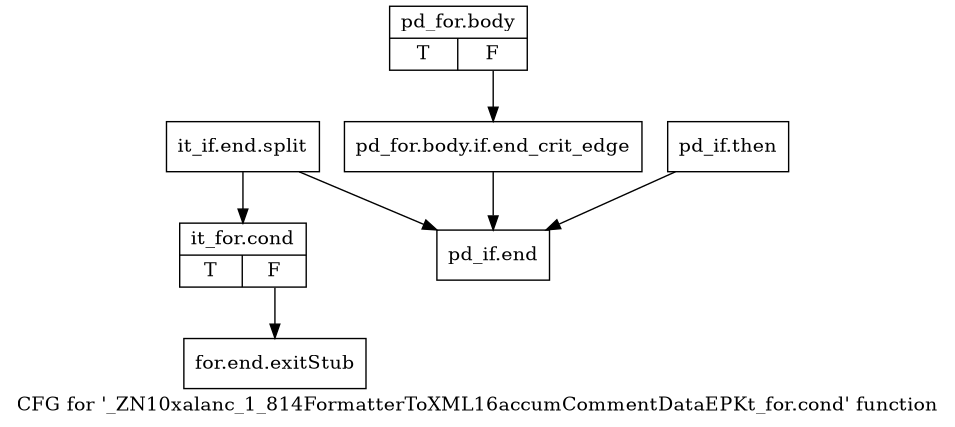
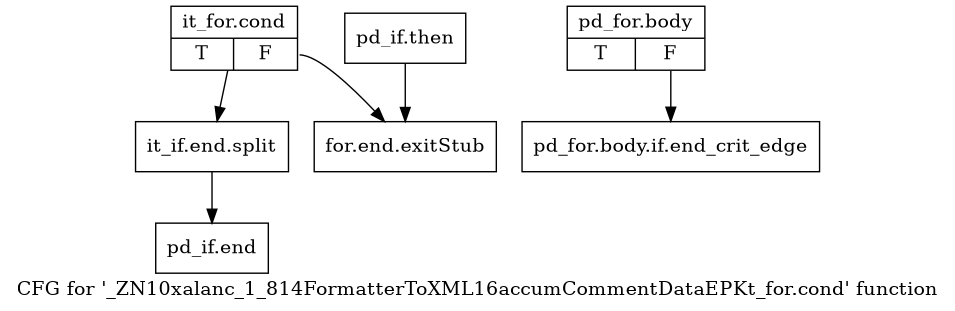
edge "it_if.end.split" -> "it_for.cond": reversed
edge "pd_for.body.if.end_crit_edge" -> "pd_if.end": removed
edge "pd_if.then" -> "pd_if.end": now "pd_if.then" -> "for.end.exitStub"
